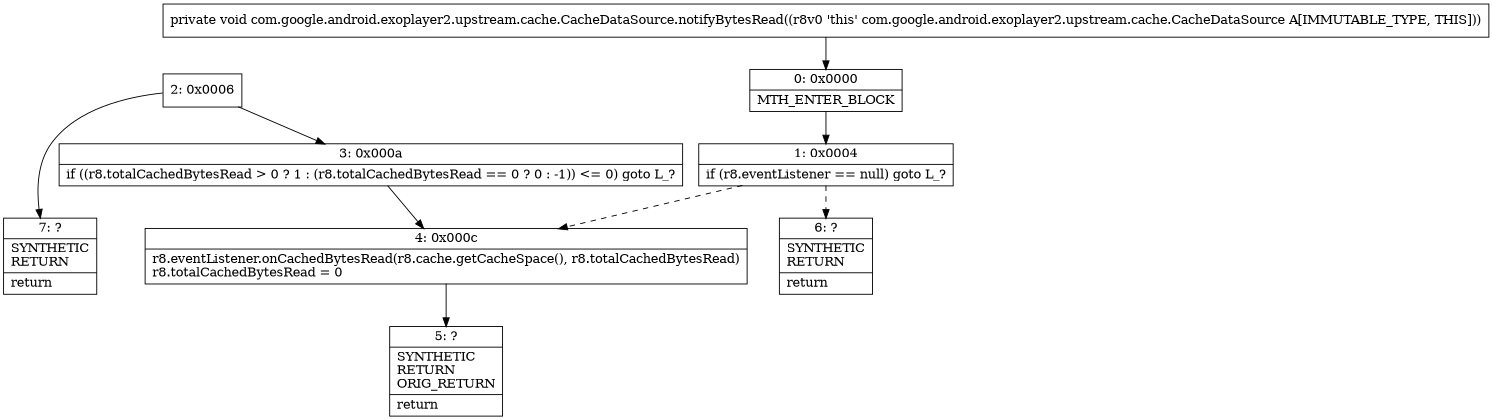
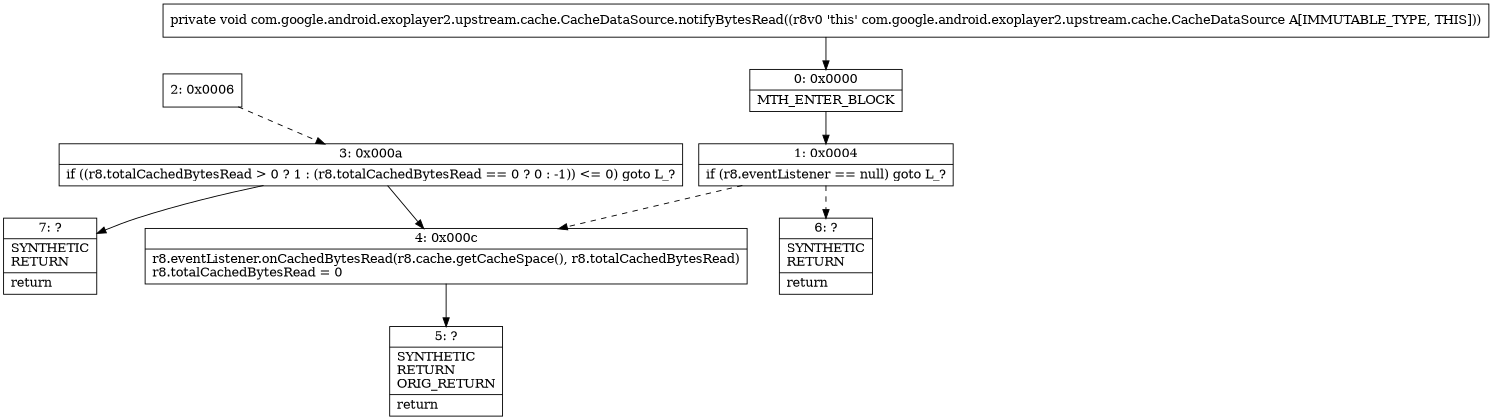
edge "2: 0x0006" -> "7: ?": now "3: 0x000a" -> "7: ?"
edge "2: 0x0006" -> "3: 0x000a": style solid -> dashed
